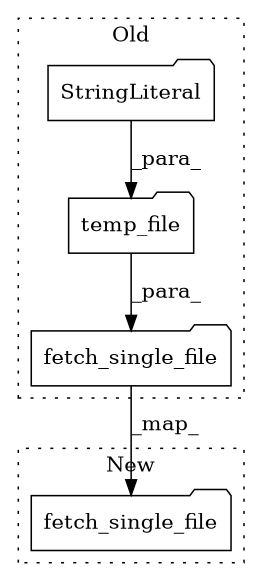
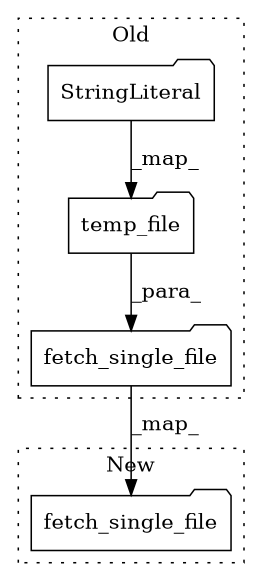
edge "StringLiteral" -> "temp_file": label "_para_" -> "_map_"
